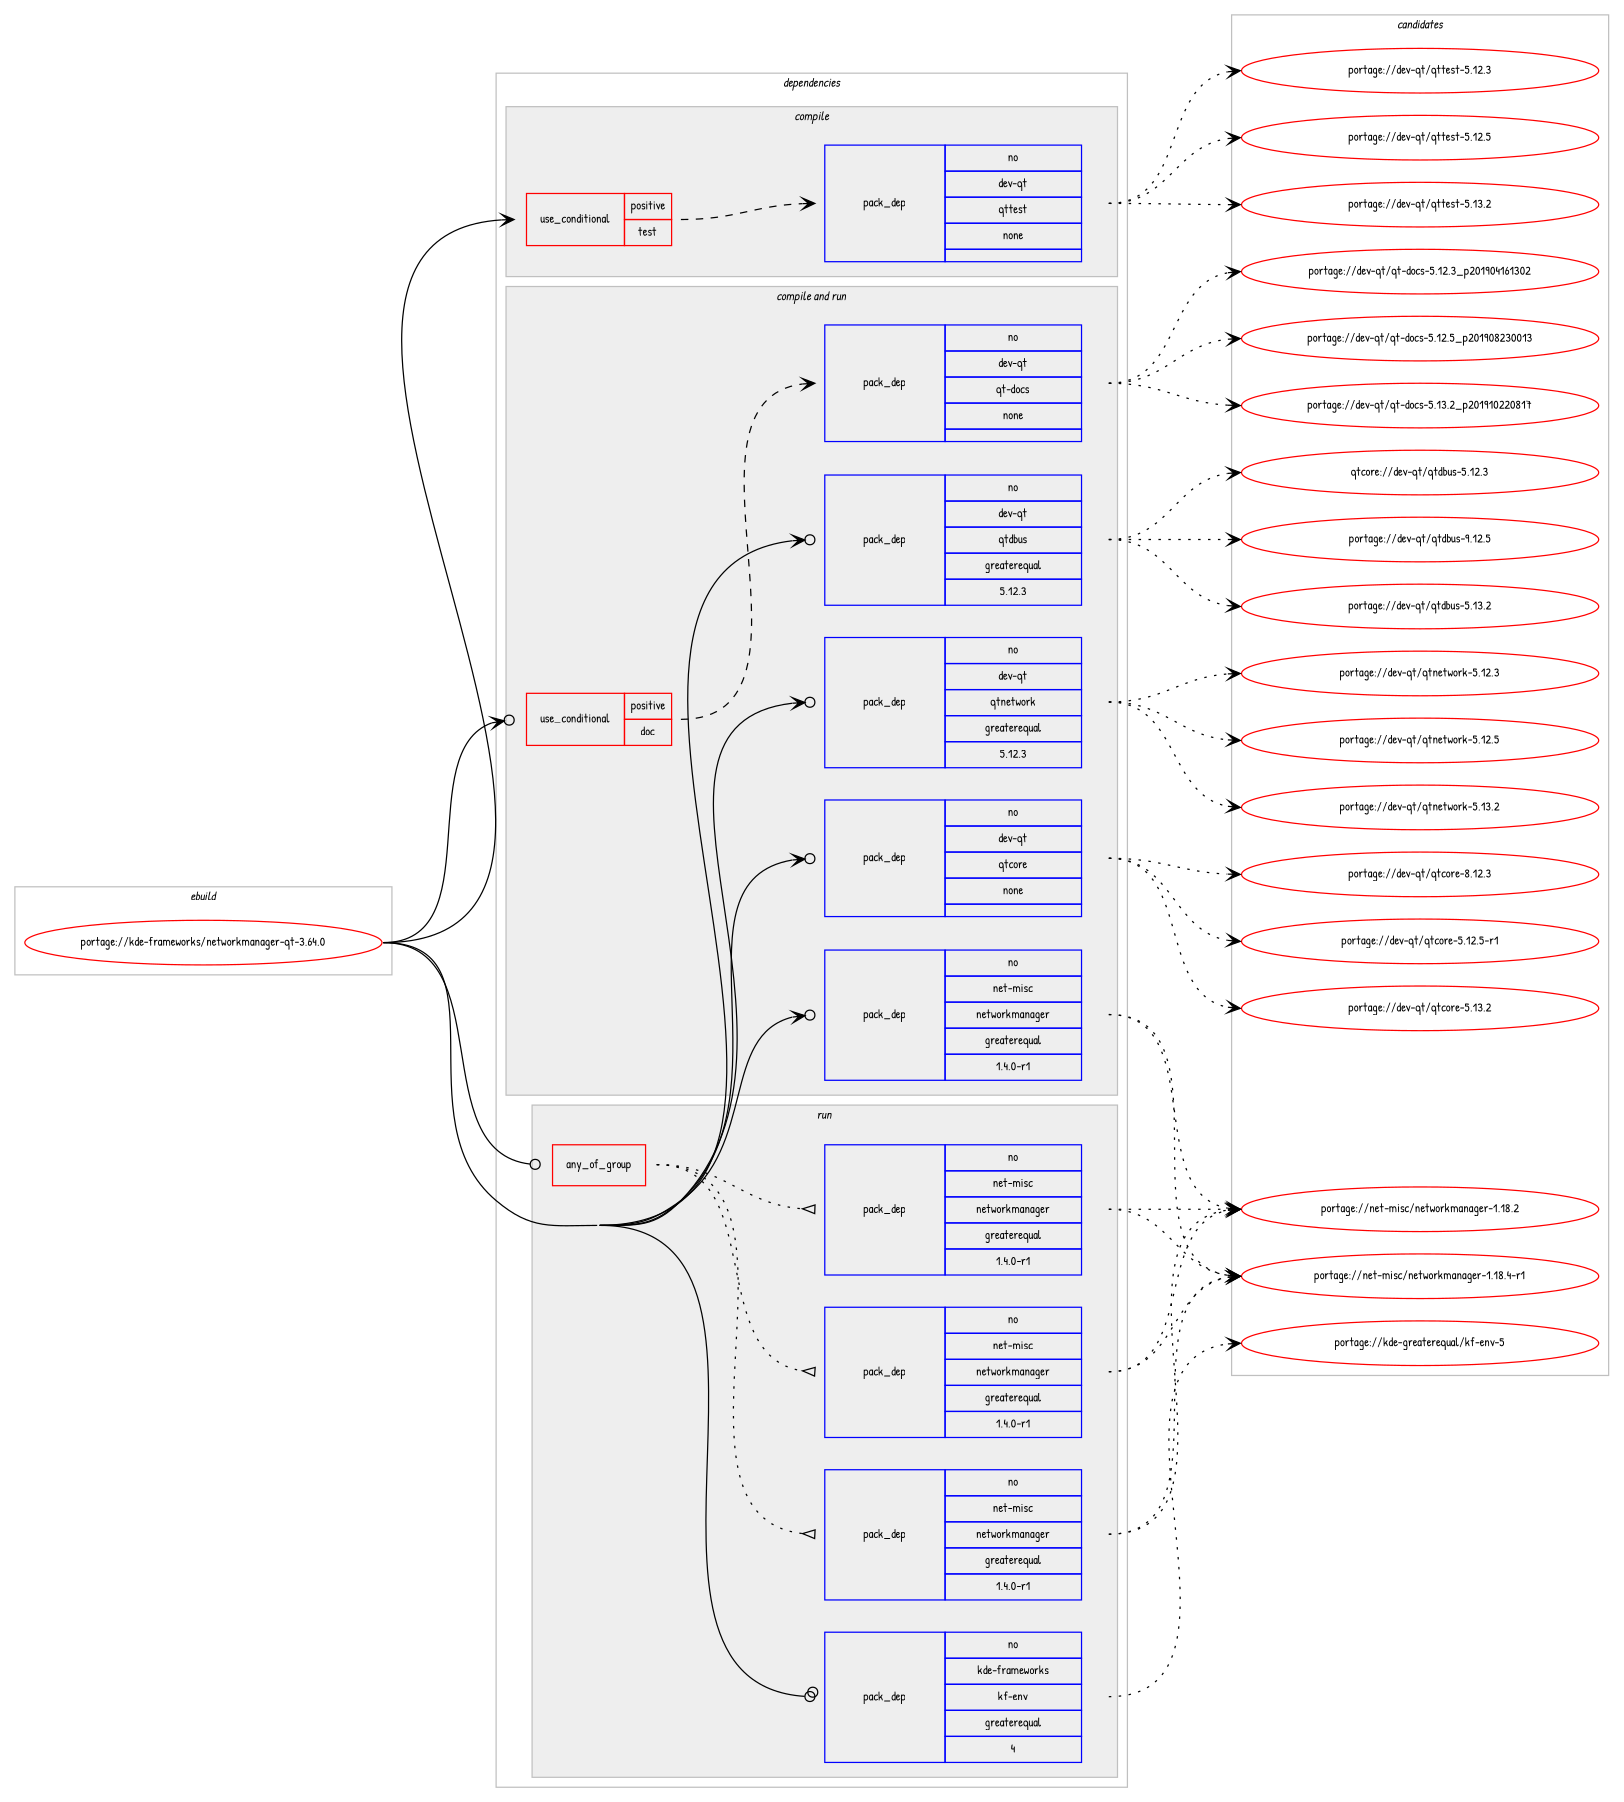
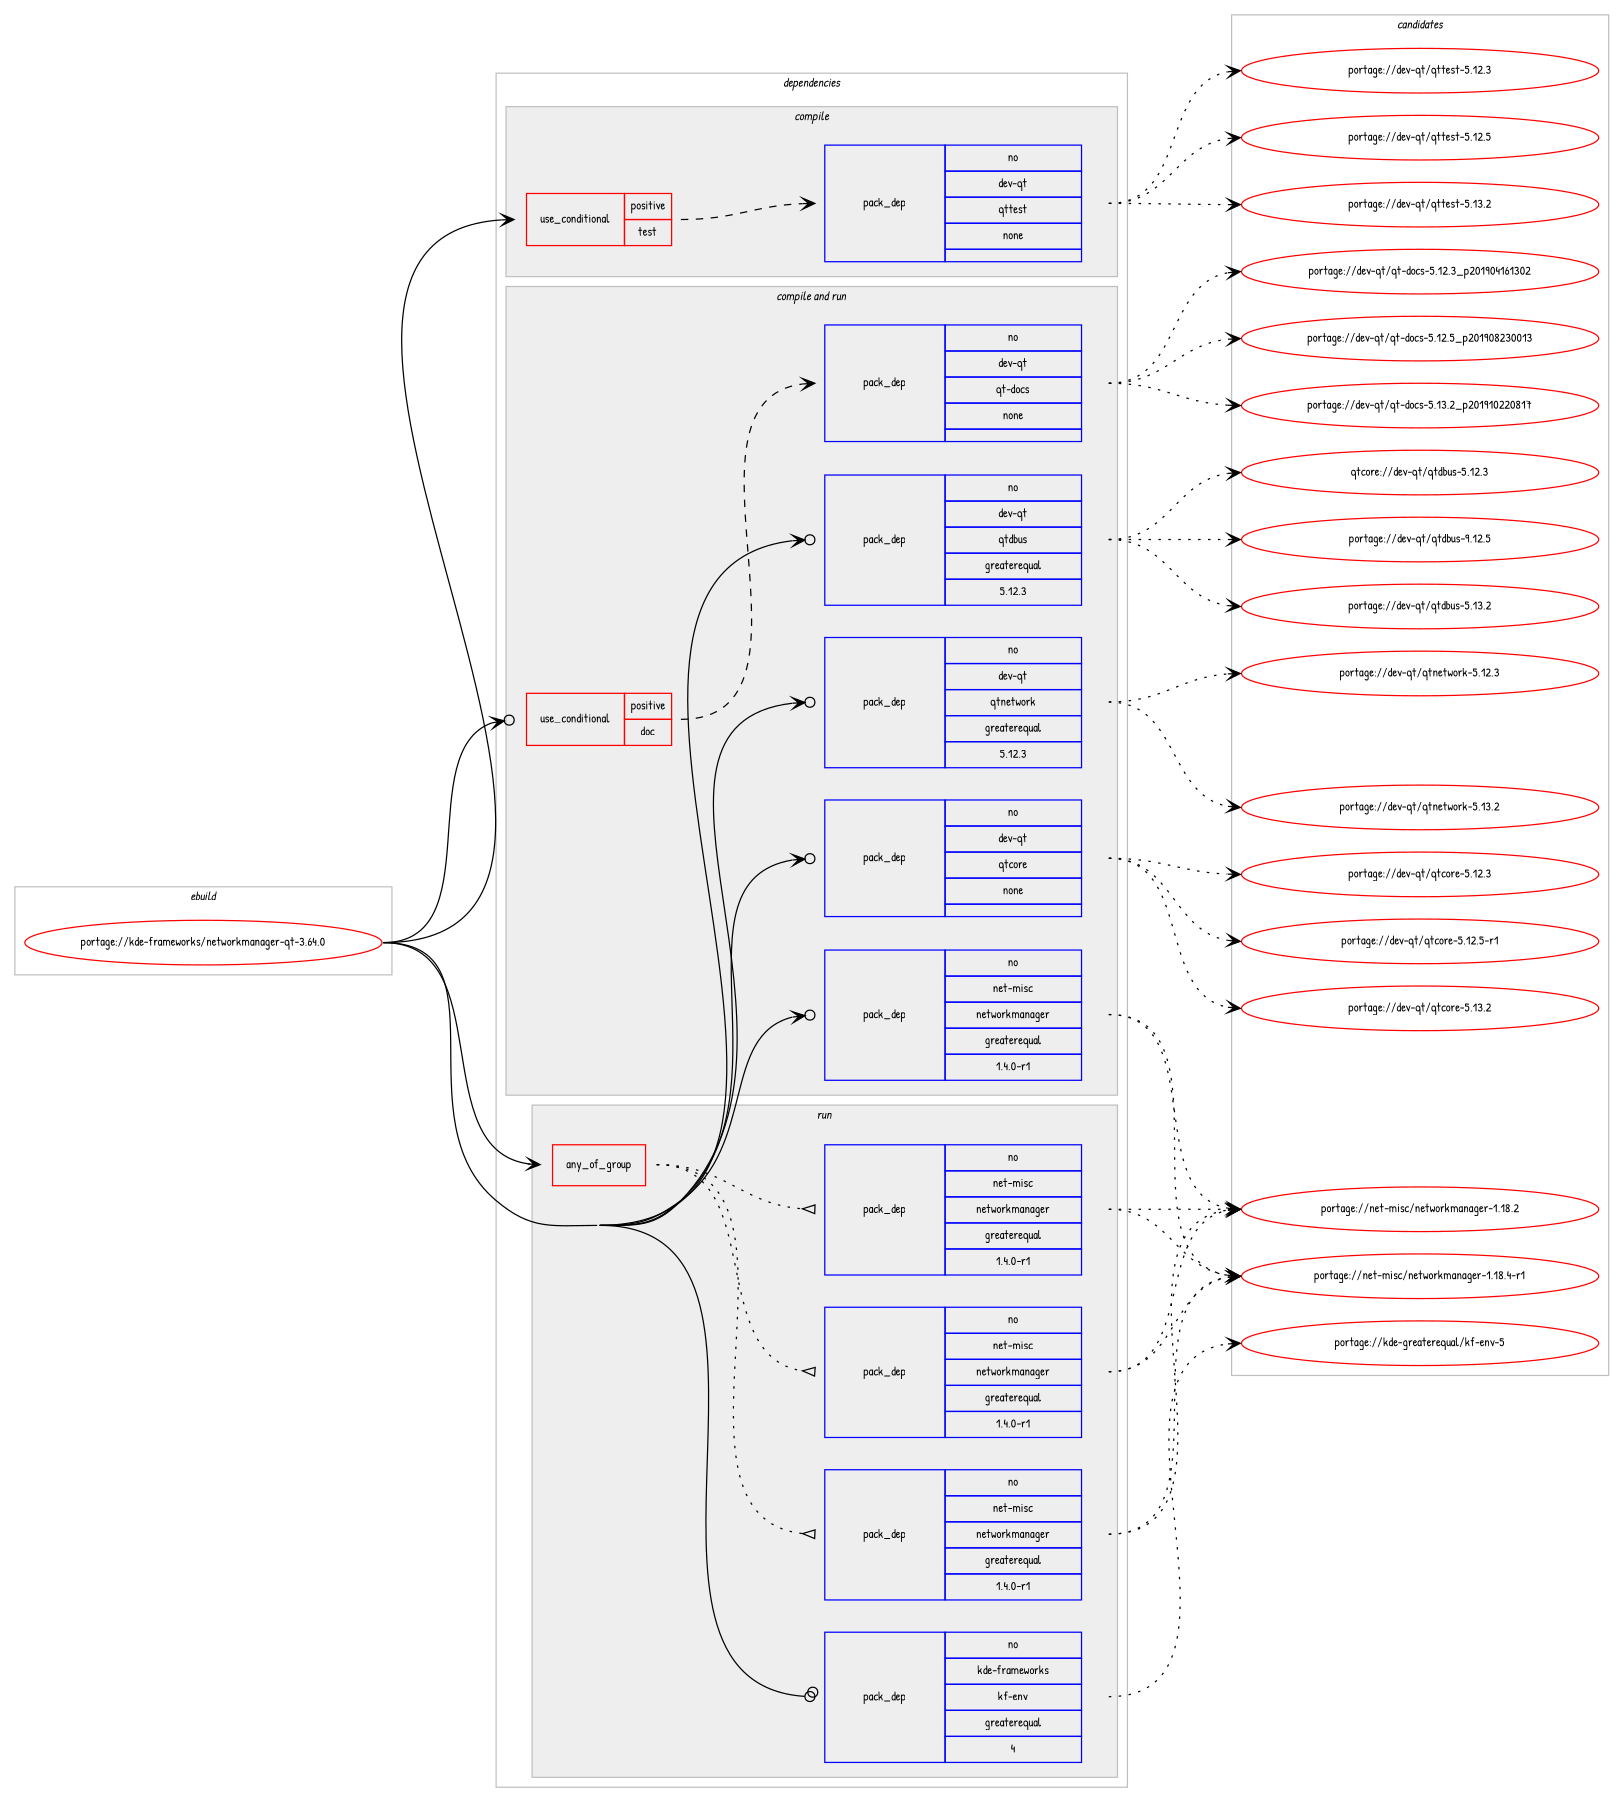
node "portage://dev-qt/qtnetwork-5.12.5": removed
node "portage://dev-qt/qtcore-8.12.3": label "portage://dev-qt/qtcore-8.12.3" -> "portage://dev-qt/qtcore-5.12.3"
edge "portage://kde-frameworks/networkmanager-qt-3.64.0" -> "any_of_group": arrowhead odot -> vee
